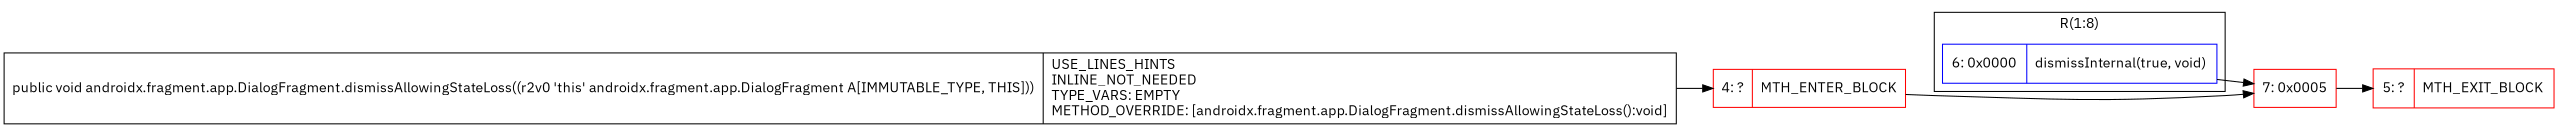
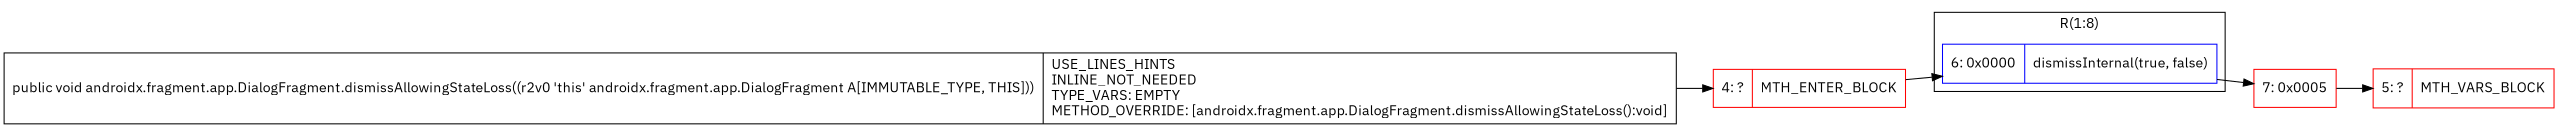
node "6: 0x0000": text "dismissInternal(true, void)" -> "dismissInternal(true, false)"
node "5: ?": text "MTH_EXIT_BLOCK" -> "MTH_VARS_BLOCK"
edge "4: ?" -> "7: 0x0005": now "4: ?" -> "6: 0x0000"
